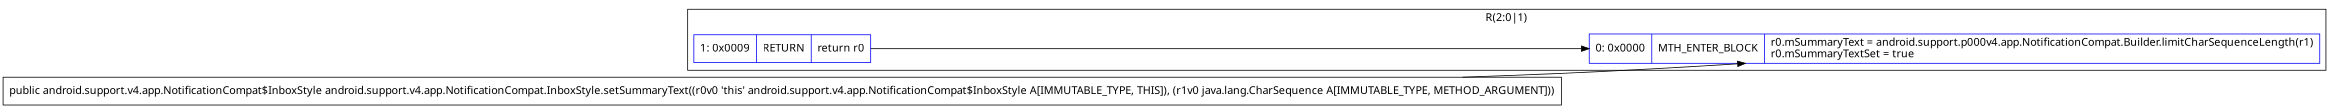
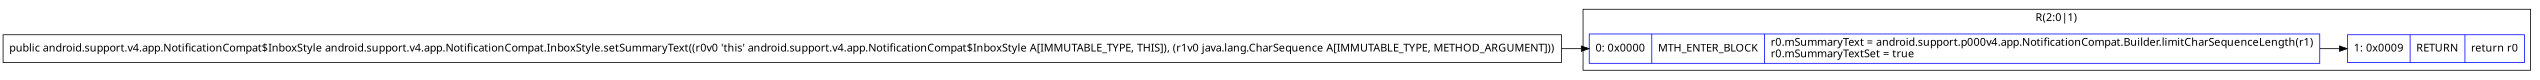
edge "1: 0x0009" -> "0: 0x0000": reversed
